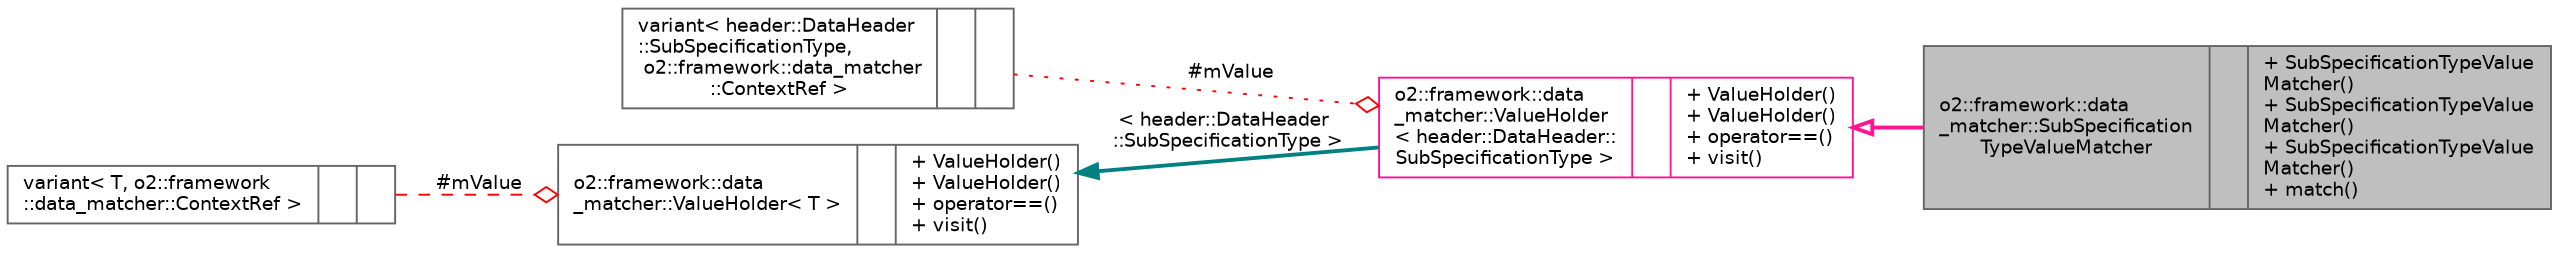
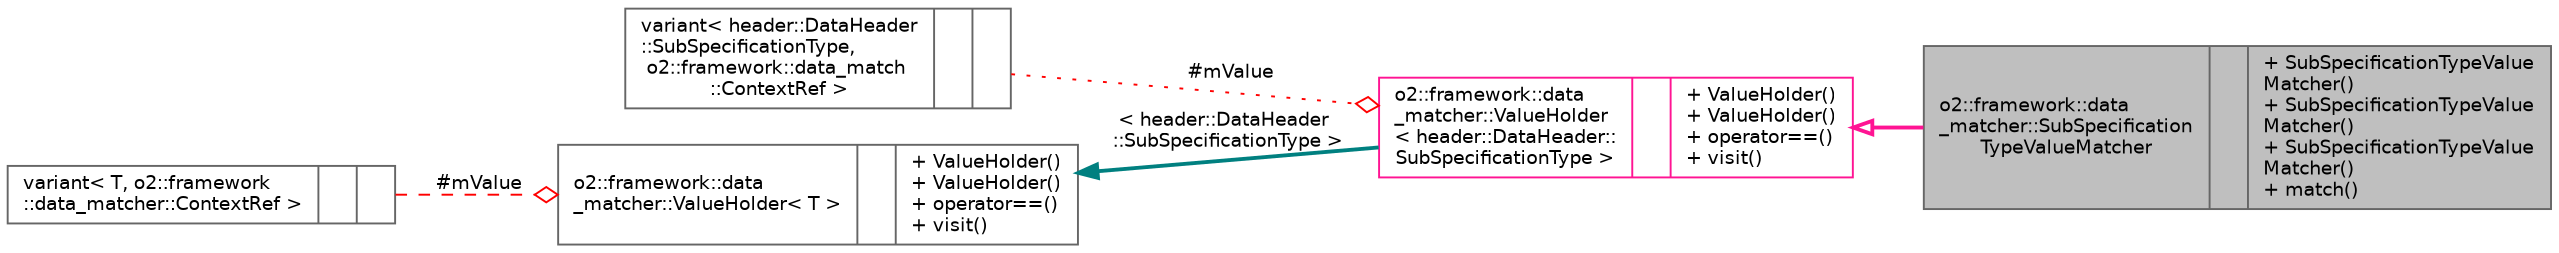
node "variant< header::DataHeader": text "o2::framework::data_matcher" -> "o2::framework::data_match"
